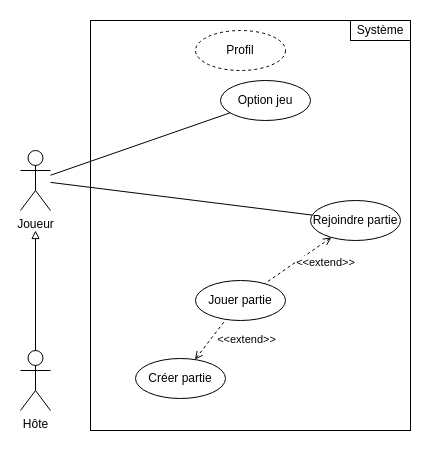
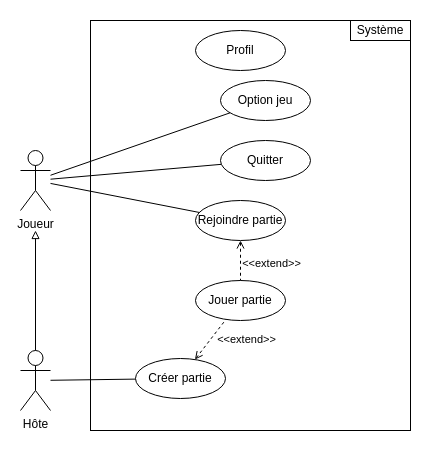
node "Profil": style dashed -> solid
node "Quitter": added
edge "Quitter" -- "Joueur": added
node "Rejoindre partie": moved (356, 221) -> (241, 221)
edge "Créer partie" -- "Hôte": added
